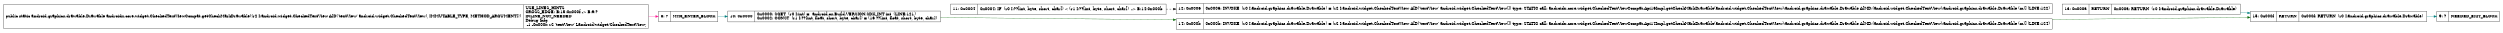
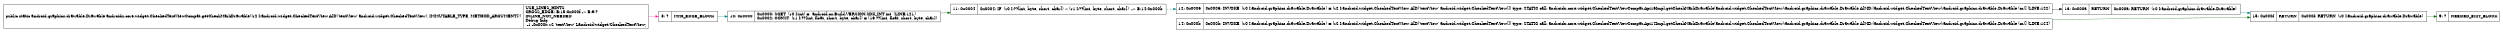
edge "11: 0x0004" -> "12: 0x0006": color black -> teal
edge "12: 0x0006" -> "13: 0x000a": added
node "8: ?": text "MTH_ENTER_BLOCK" -> "MTH_EDGE_BLOCK"
edge "15: 0x000f" -> "9: ?": color teal -> darkgreen
edge "10: 0x0000" -> "14: 0x000b": now "10: 0x0000" -> "11: 0x0004"
